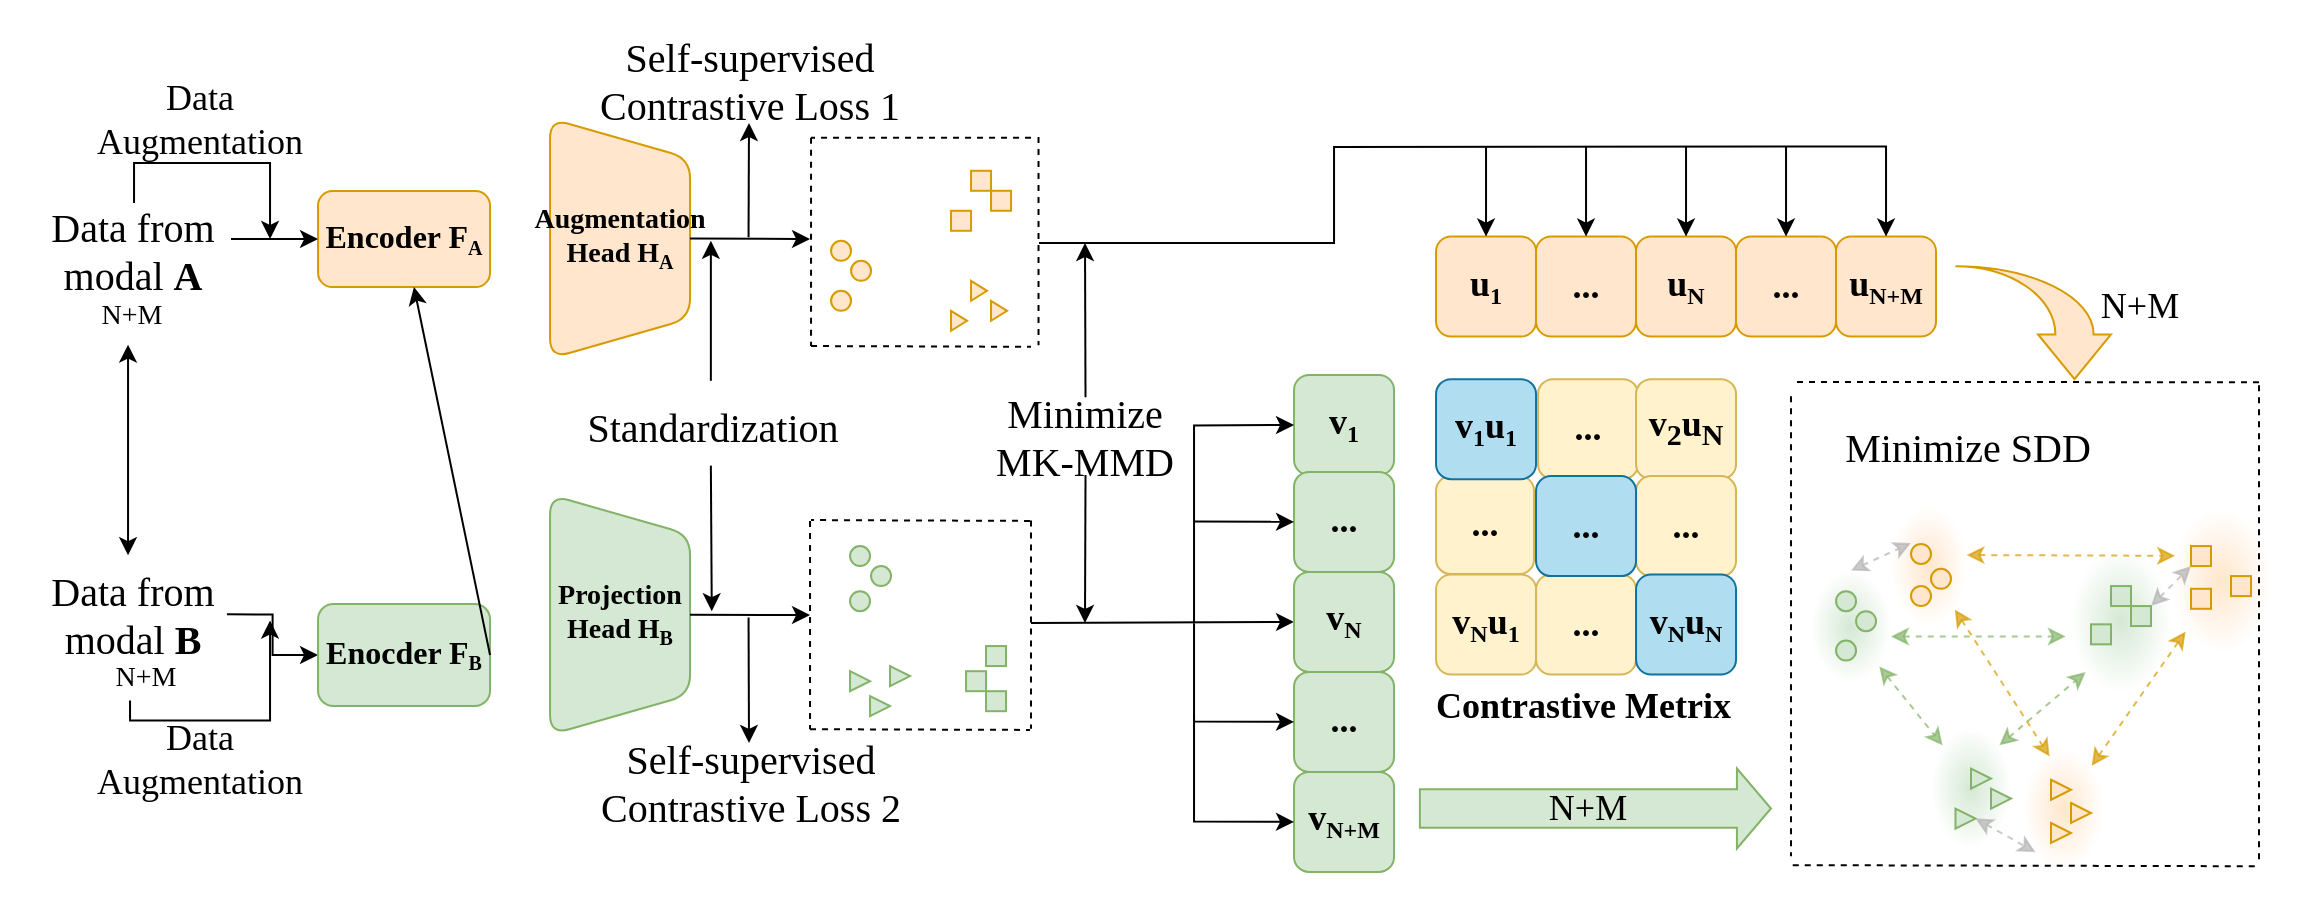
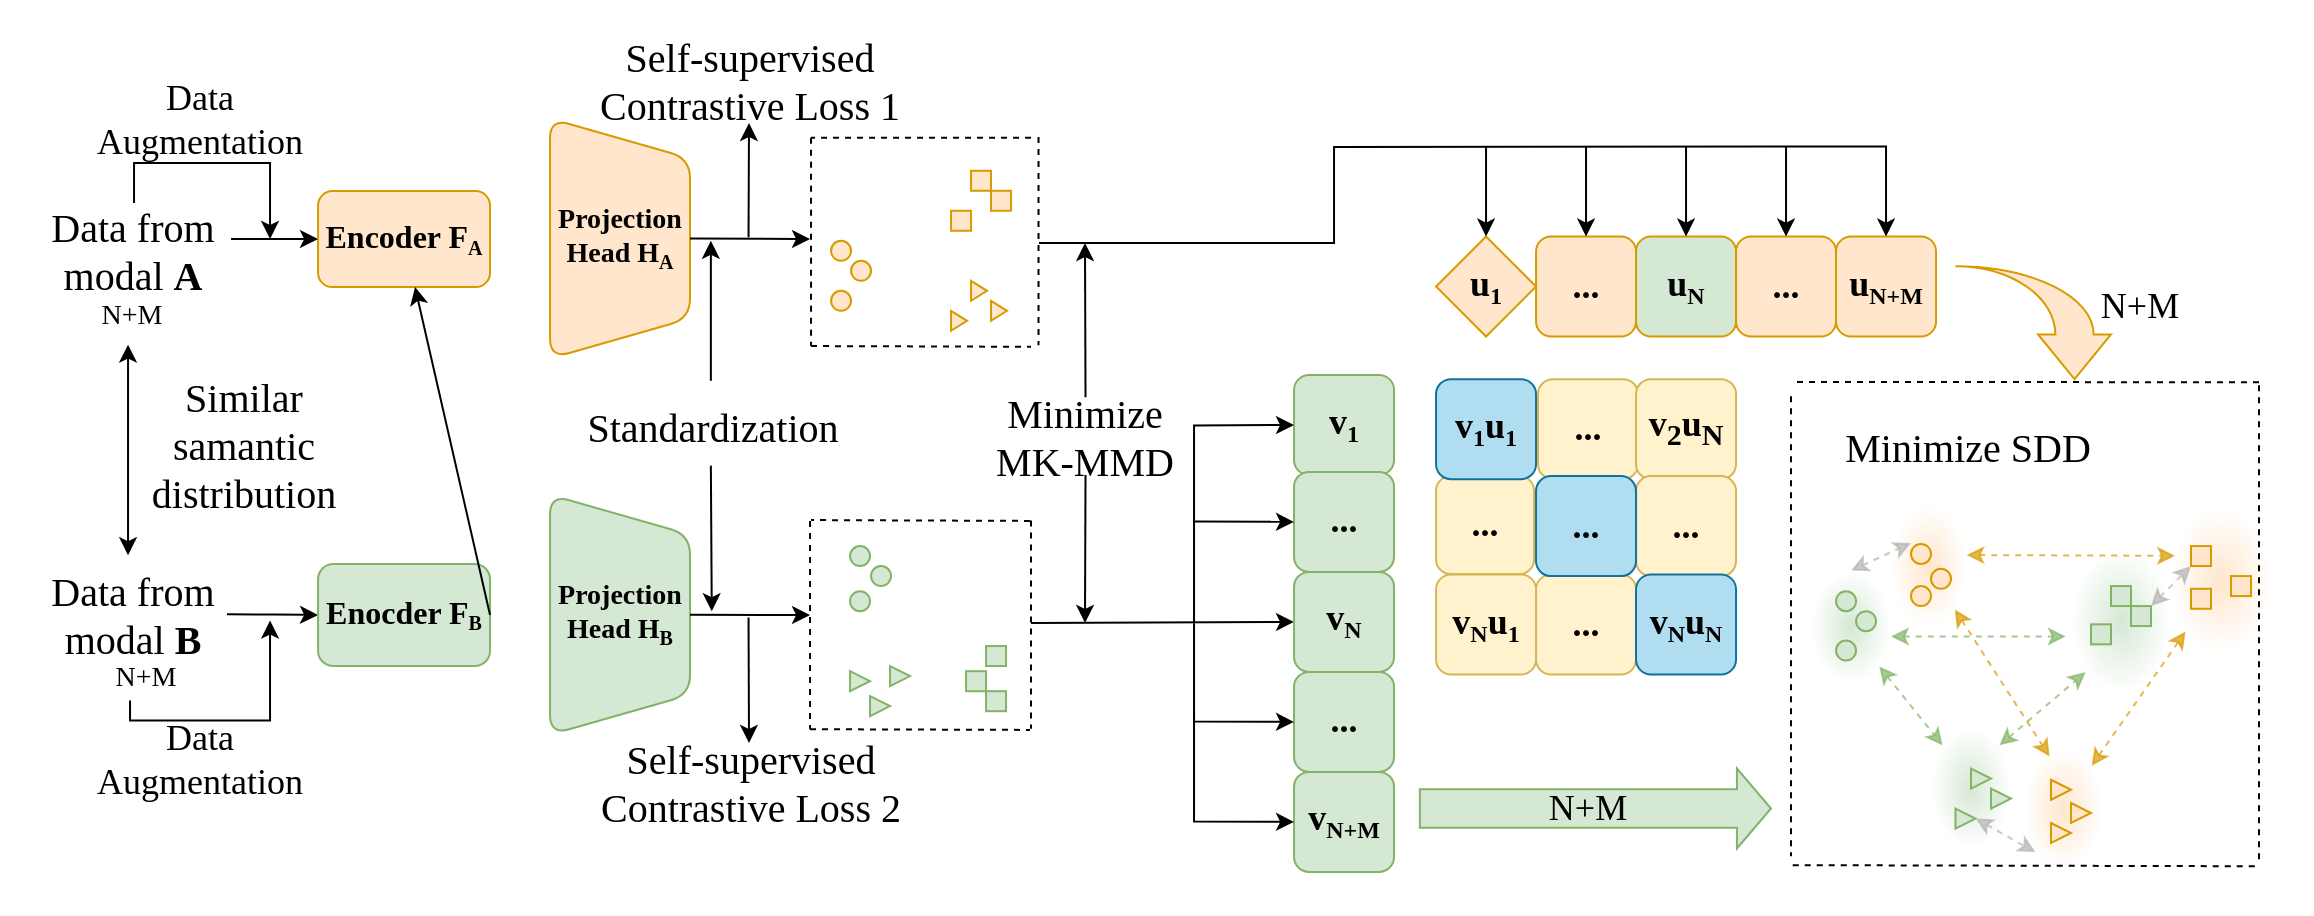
node "Augmentation Head HA": label "Augmentation Head HA" -> "Projection Head HA"
node "u1": shape rounded rectangle -> diamond
node "uN": fillcolor #ffe6cc -> #d5e8d4
node "Similar samantic distribution": added
node "Enocder FB": moved (404, 655) -> (404, 615)
node "Contrastive Metrix": removed
